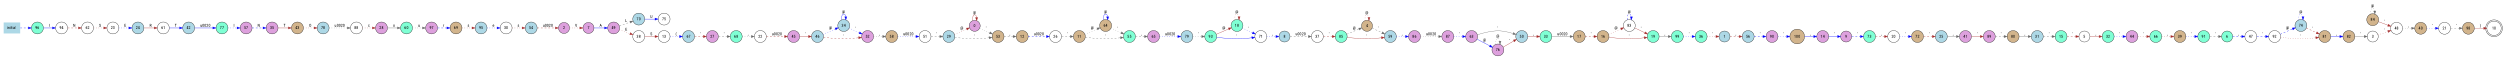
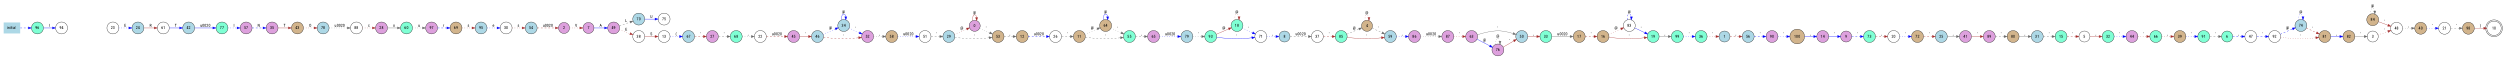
node "62": removed
edge "83" -> "19": color brown -> blue
edge "87" -> "63": color blue -> brown
